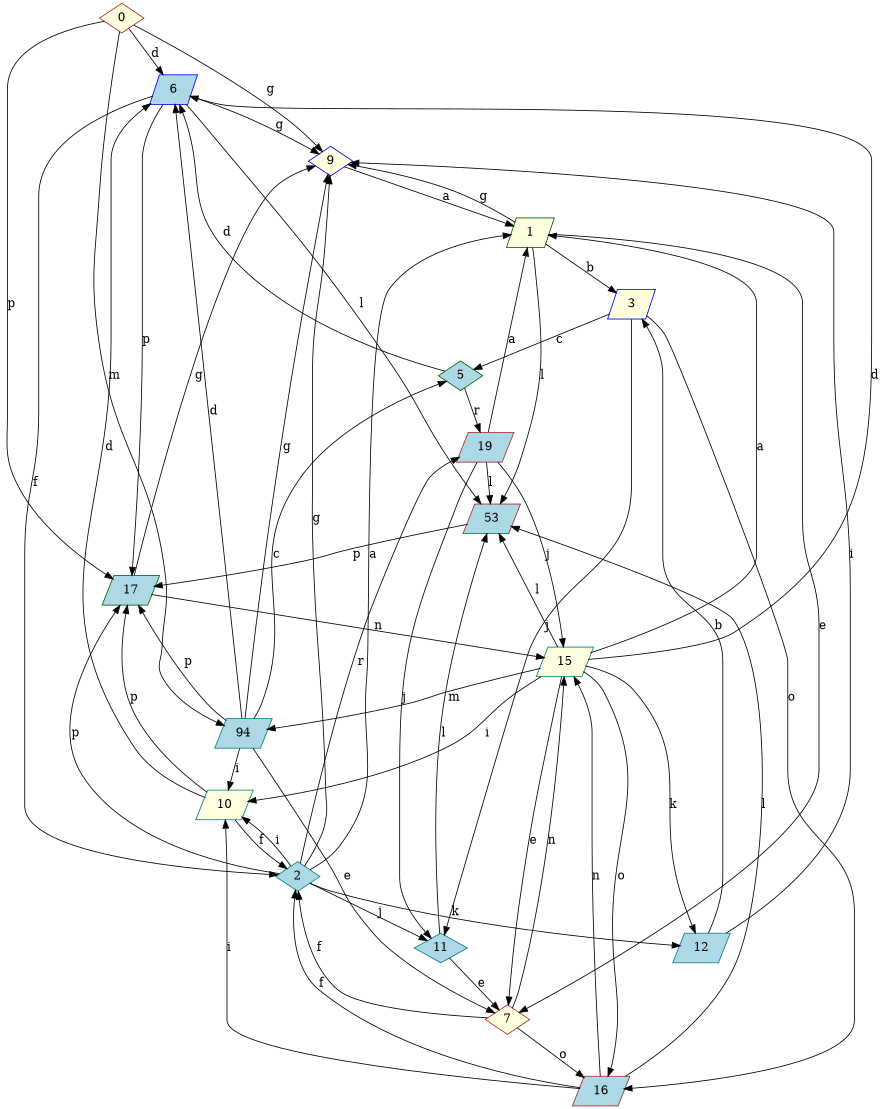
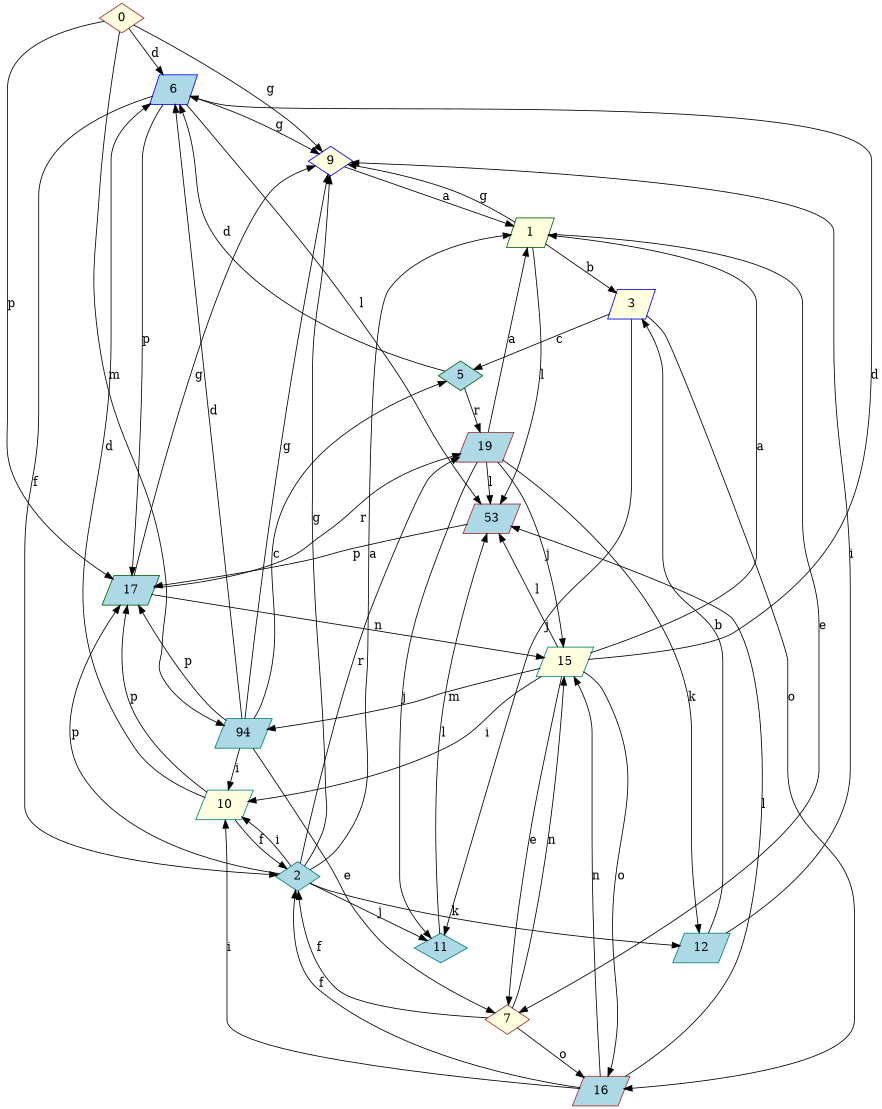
edge "17" -> "19": added, label "r"
edge "15" -> "12": now "19" -> "12"
edge "11" -> "7": removed, label "e"
